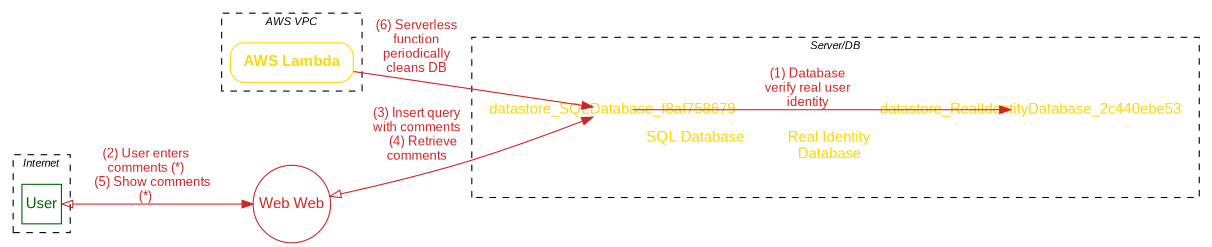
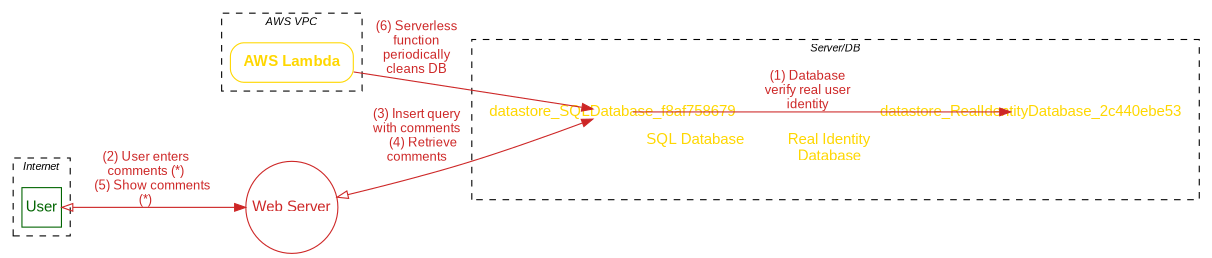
node "Web Web": label "Web Web" -> "Web Server"
